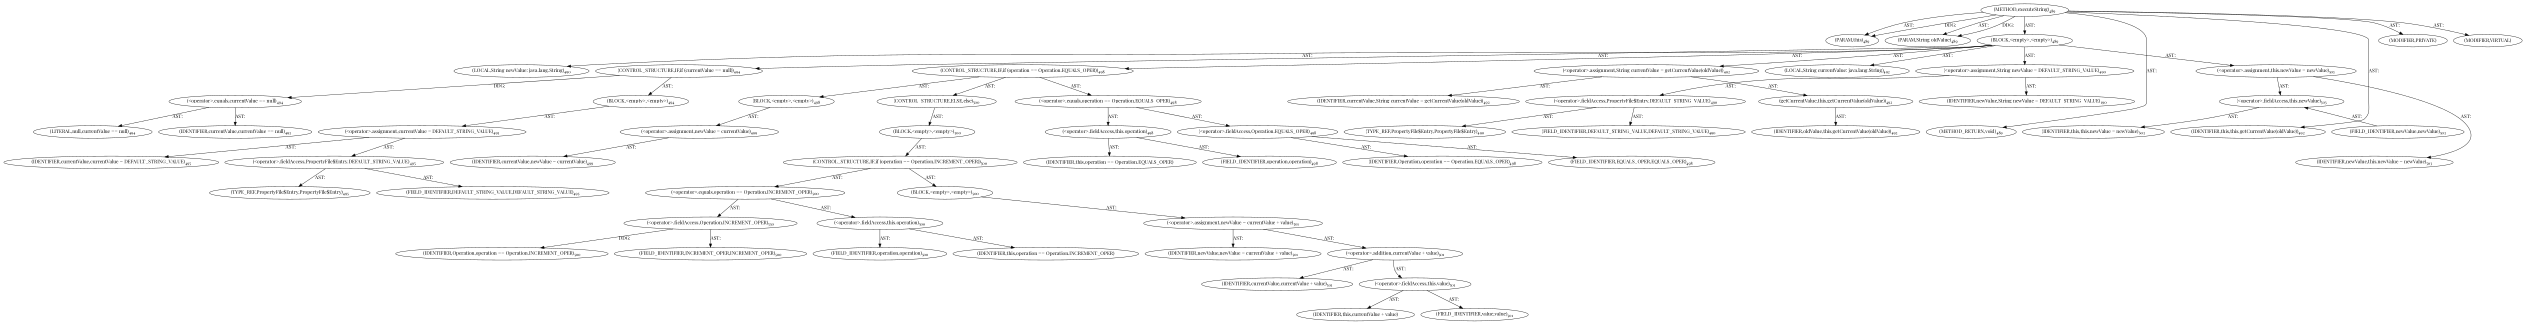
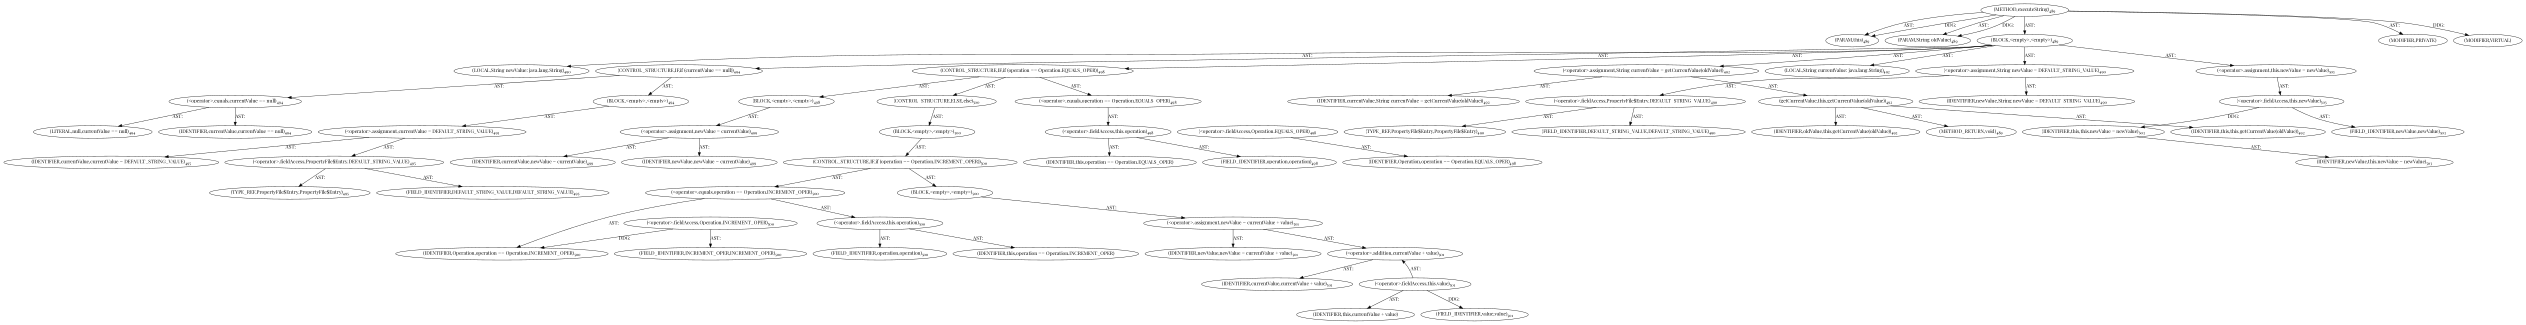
edge "(METHOD,executeString)" -> "(IDENTIFIER,this,this.getCurrentValue(oldValue))": now "(getCurrentValue,this.getCurrentValue(oldValue))" -> "(IDENTIFIER,this,this.getCurrentValue(oldValue))"
edge "(METHOD,executeString)" -> "(MODIFIER,VIRTUAL)": label "AST: " -> "DDG: "
edge "(CONTROL_STRUCTURE,IF,if (currentValue == null))" -> "(<operator>.equals,currentValue == null)": label "DDG: " -> "AST: "
edge "(METHOD,executeString)" -> "(METHOD_RETURN,void)": now "(getCurrentValue,this.getCurrentValue(oldValue))" -> "(METHOD_RETURN,void)"
node "(IDENTIFIER,newValue,String newValue = DEFAULT_STRING_VALUE)": text "190" -> "490"
edge "(<operator>.assignment,this.newValue = newValue)" -> "(IDENTIFIER,newValue,this.newValue = newValue)": now "(IDENTIFIER,this,this.newValue = newValue)" -> "(IDENTIFIER,newValue,this.newValue = newValue)"
edge "(<operator>.equals,operation == Operation.EQUALS_OPER)" -> "(<operator>.fieldAccess,Operation.EQUALS_OPER)": removed, label "AST:"
edge "(<operator>.fieldAccess,this.newValue)" -> "(IDENTIFIER,this,this.newValue = newValue)": label "AST: " -> "DDG: "
edge "(FIELD_IDENTIFIER,newValue,newValue)" -> "(<operator>.fieldAccess,this.newValue)": reversed
node "(IDENTIFIER,currentValue,currentValue == null)": text "493" -> "494"
node "(IDENTIFIER,newValue,newValue = currentValue)": added
node "(FIELD_IDENTIFIER,EQUALS_OPER,EQUALS_OPER)": removed
edge "(<operator>.equals,operation == Operation.INCREMENT_OPER)" -> "(<operator>.fieldAccess,Operation.INCREMENT_OPER)": now "(<operator>.equals,operation == Operation.INCREMENT_OPER)" -> "(IDENTIFIER,Operation,operation == Operation.INCREMENT_OPER)"
node "(<operator>.fieldAccess,Operation.INCREMENT_OPER)": text "530" -> "500"
edge "(<operator>.addition,currentValue + value)" -> "(<operator>.fieldAccess,this.value)": reversed
edge "(<operator>.fieldAccess,this.value)" -> "(FIELD_IDENTIFIER,value,value)": label "AST: " -> "DDG: "
